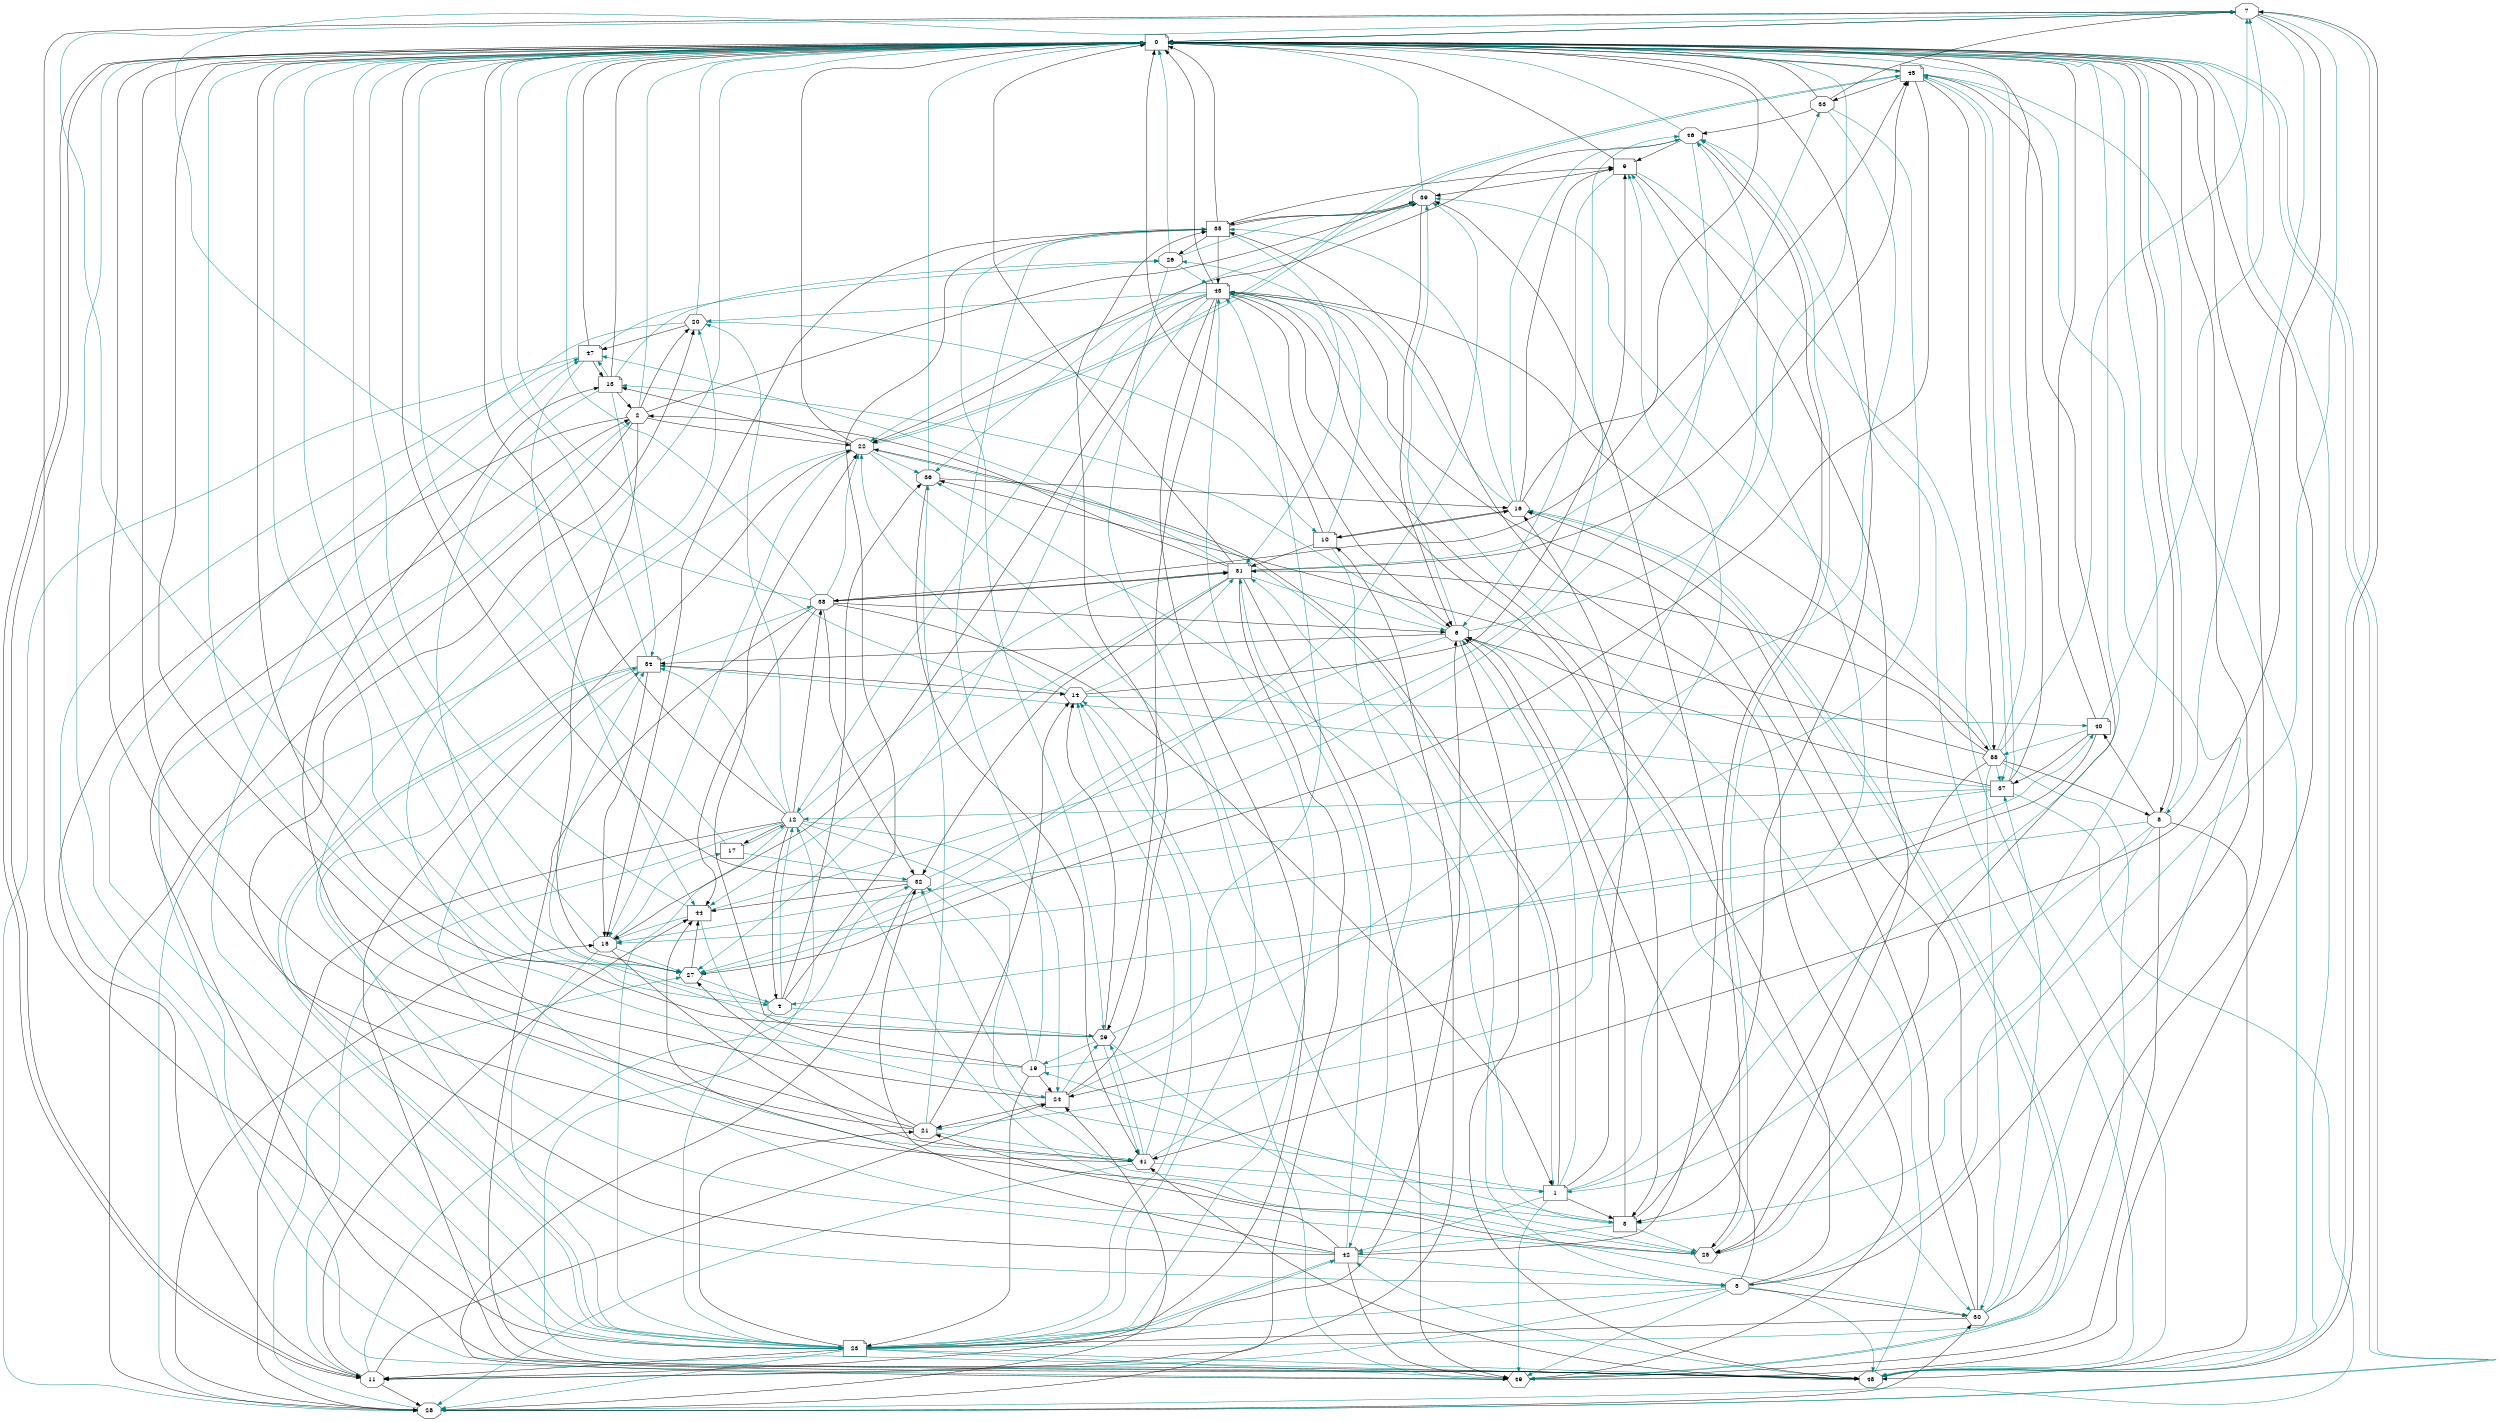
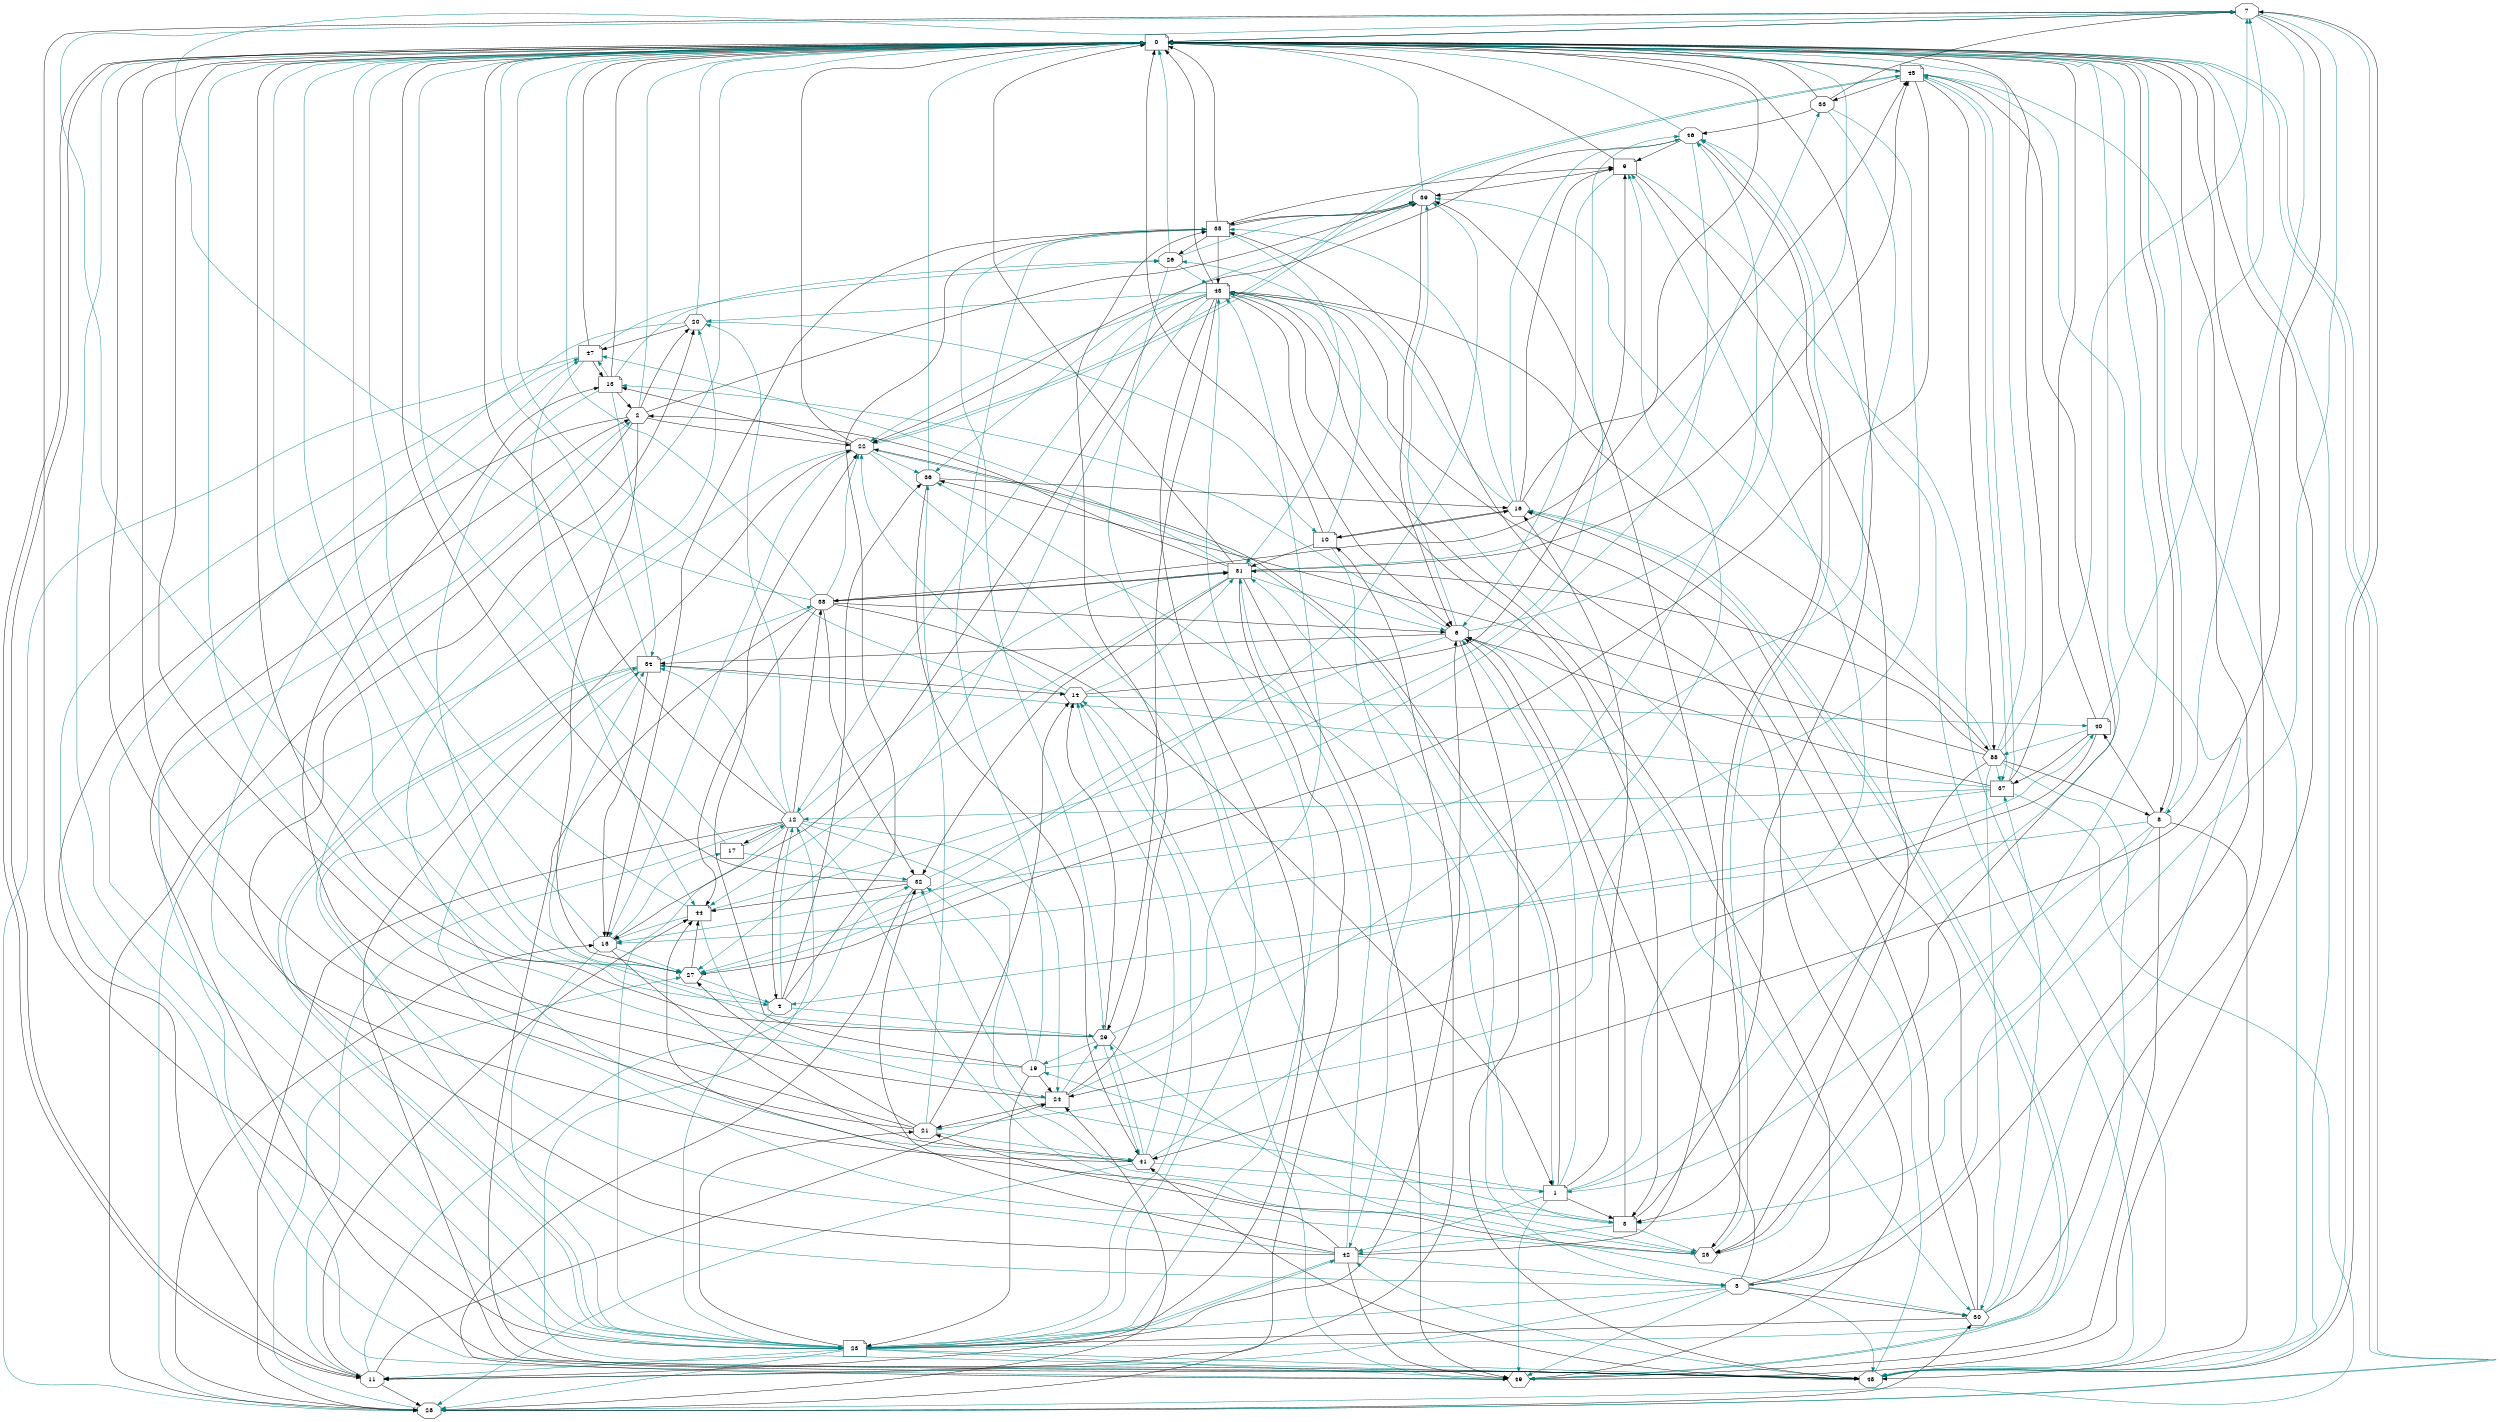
edge "23" -> "11": color black -> teal
